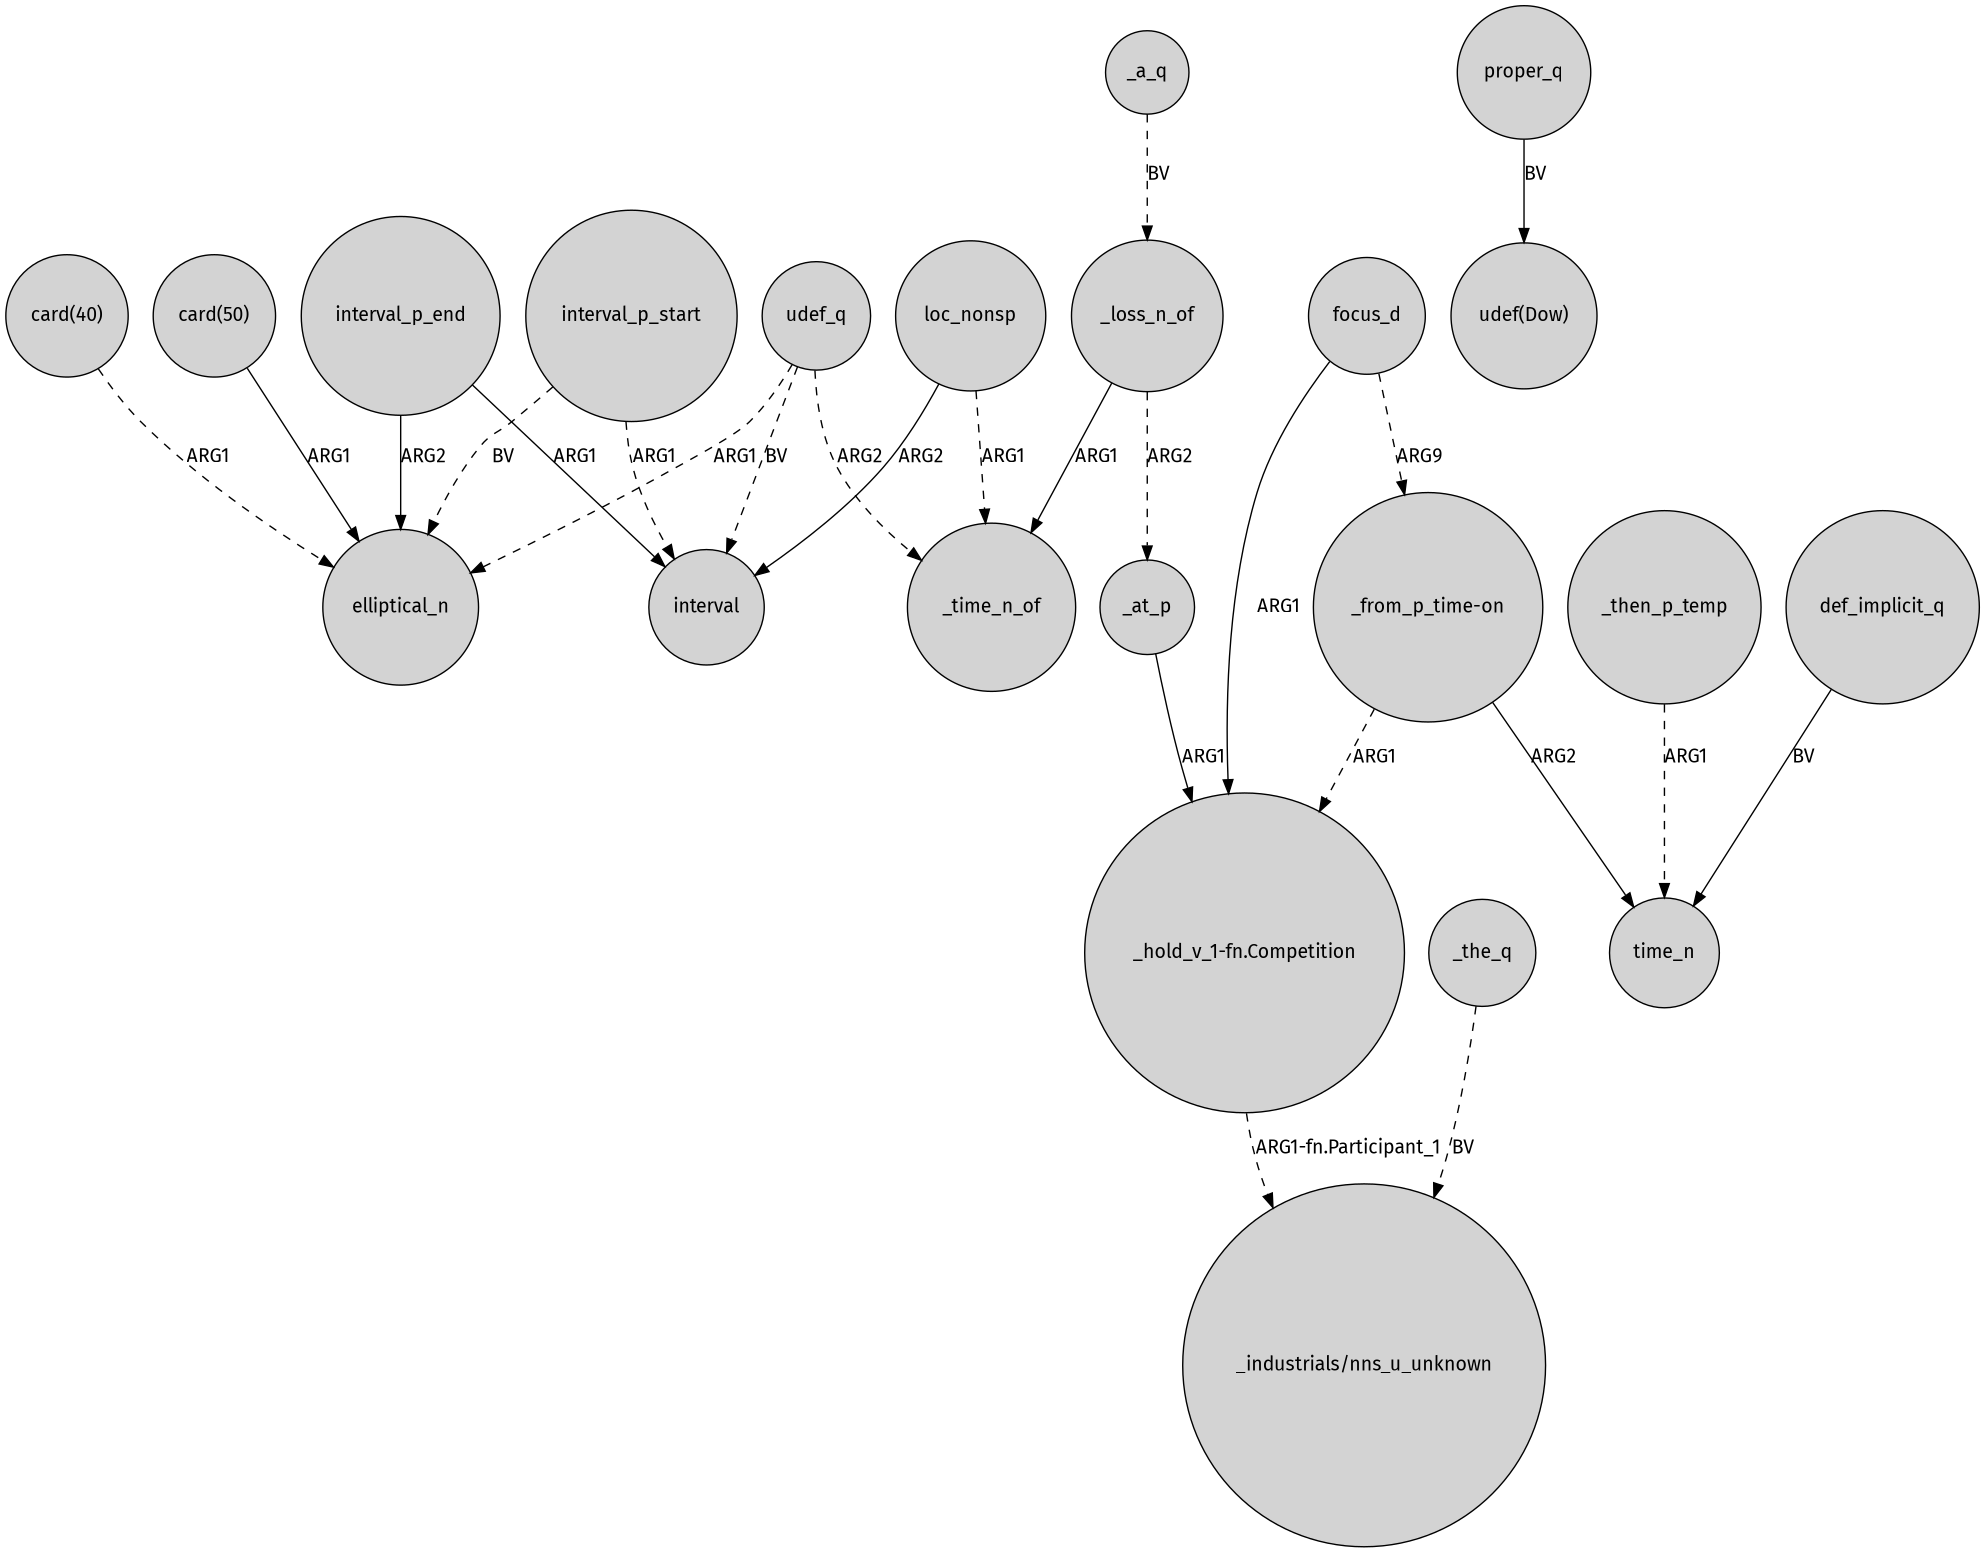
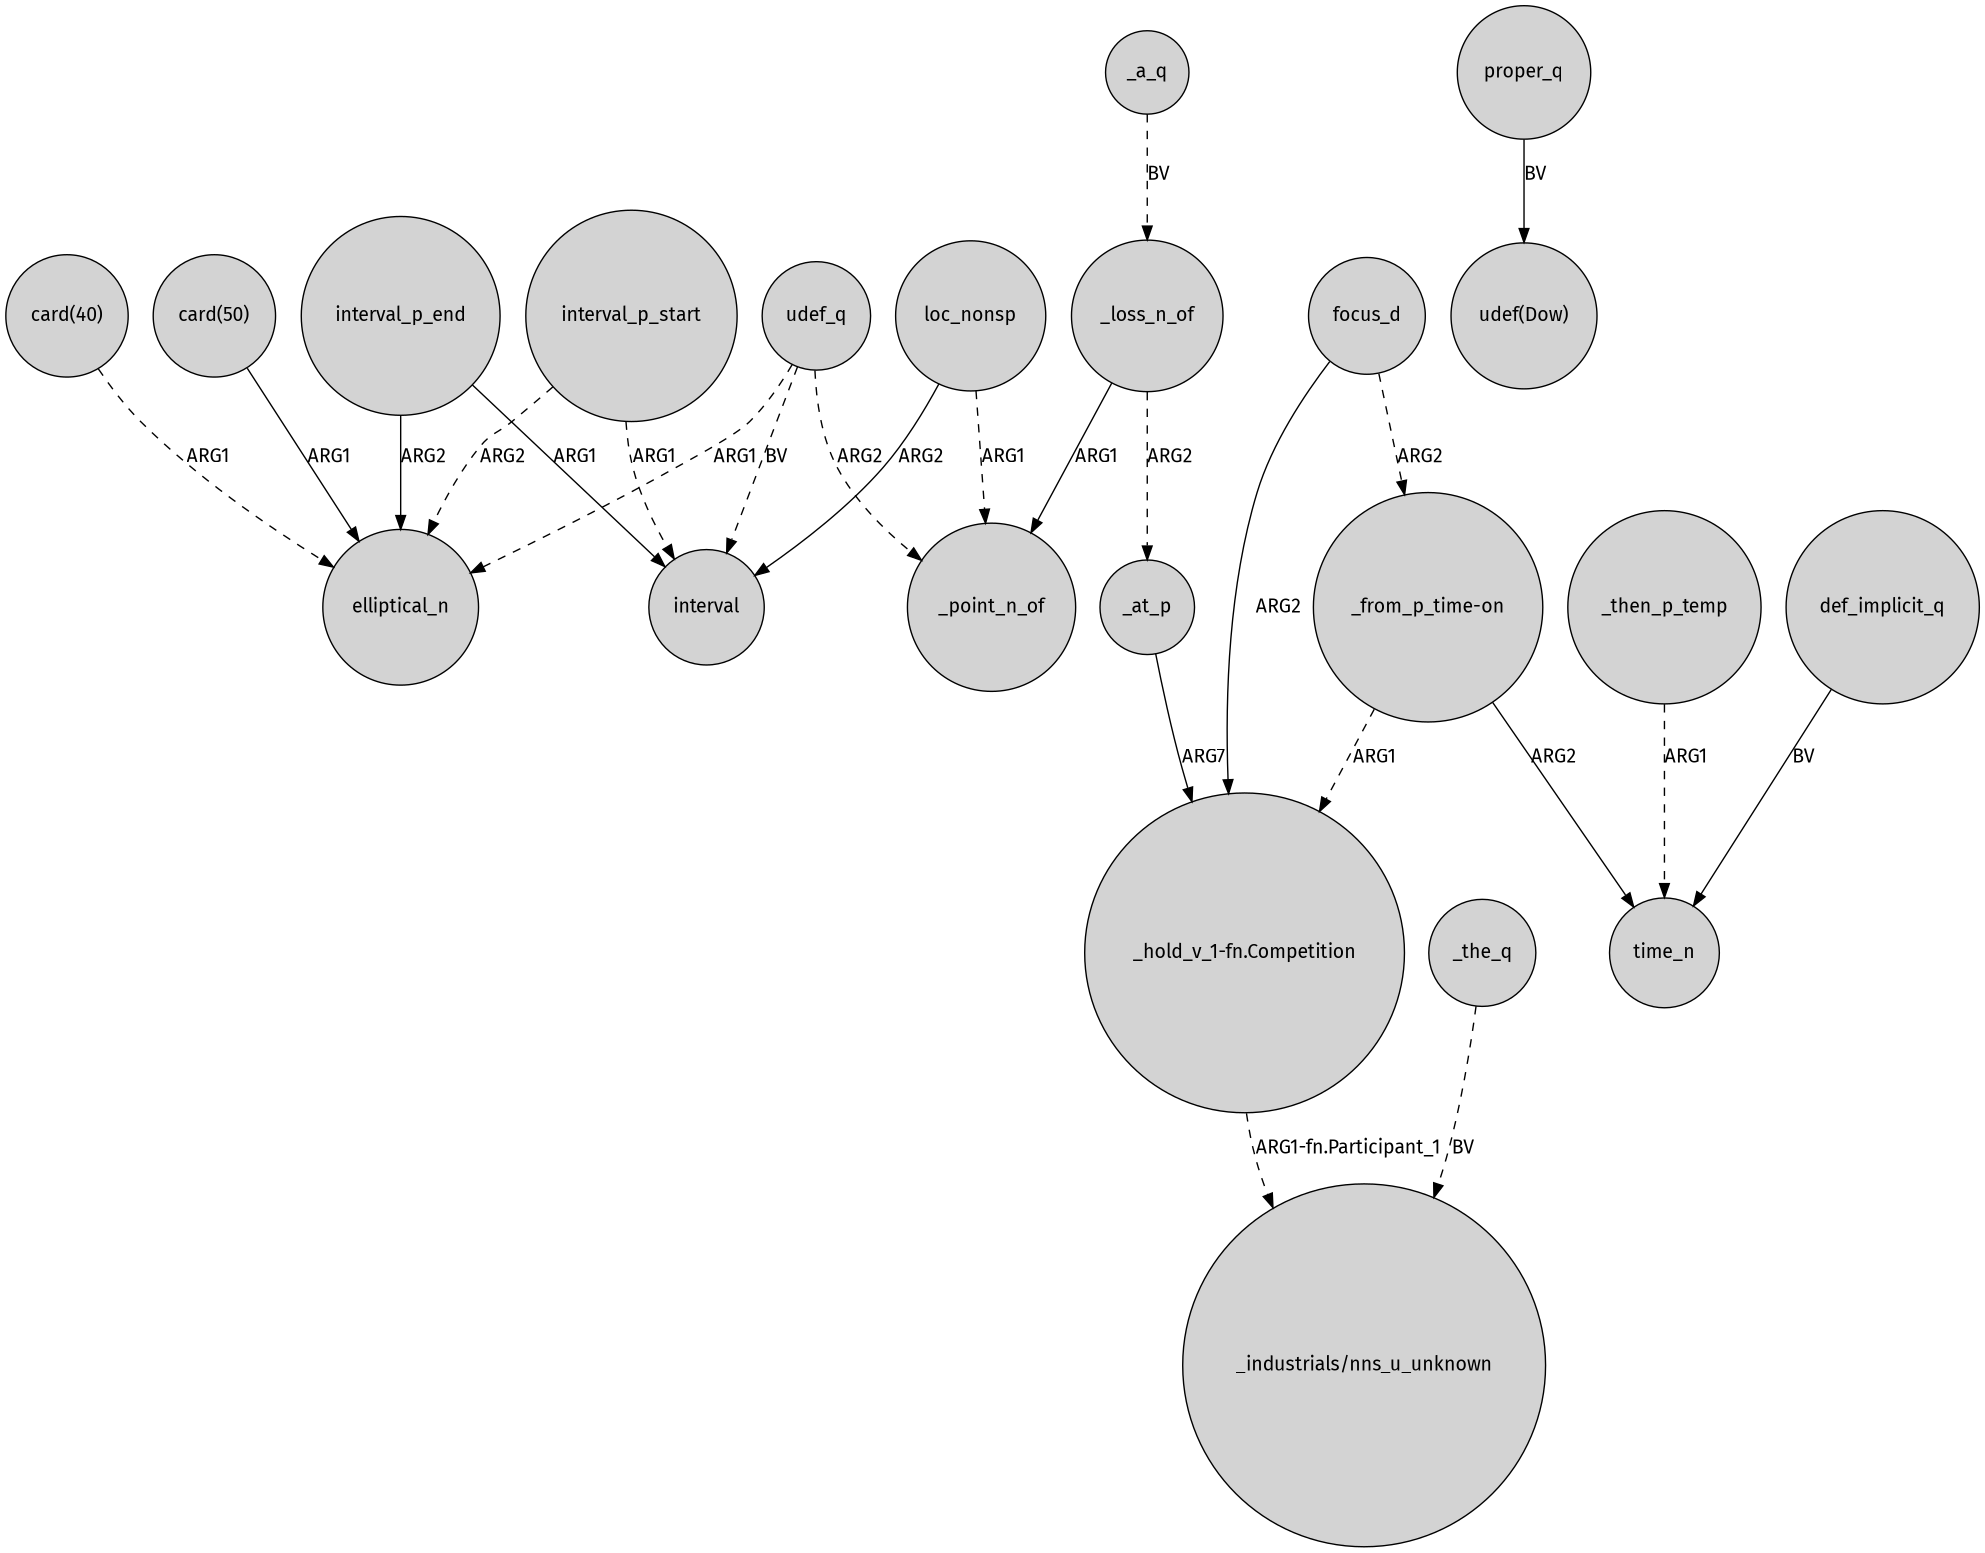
edge "interval_p_start" -> "elliptical_n": label "BV" -> "ARG2"
edge "focus_d" -> "_from_p_time-on": label "ARG9" -> "ARG2"
node "_time_n_of": label "_time_n_of" -> "_point_n_of"
edge "focus_d" -> "_hold_v_1-fn.Competition": label "ARG1" -> "ARG2"
edge "_at_p" -> "_hold_v_1-fn.Competition": label "ARG1" -> "ARG7"
